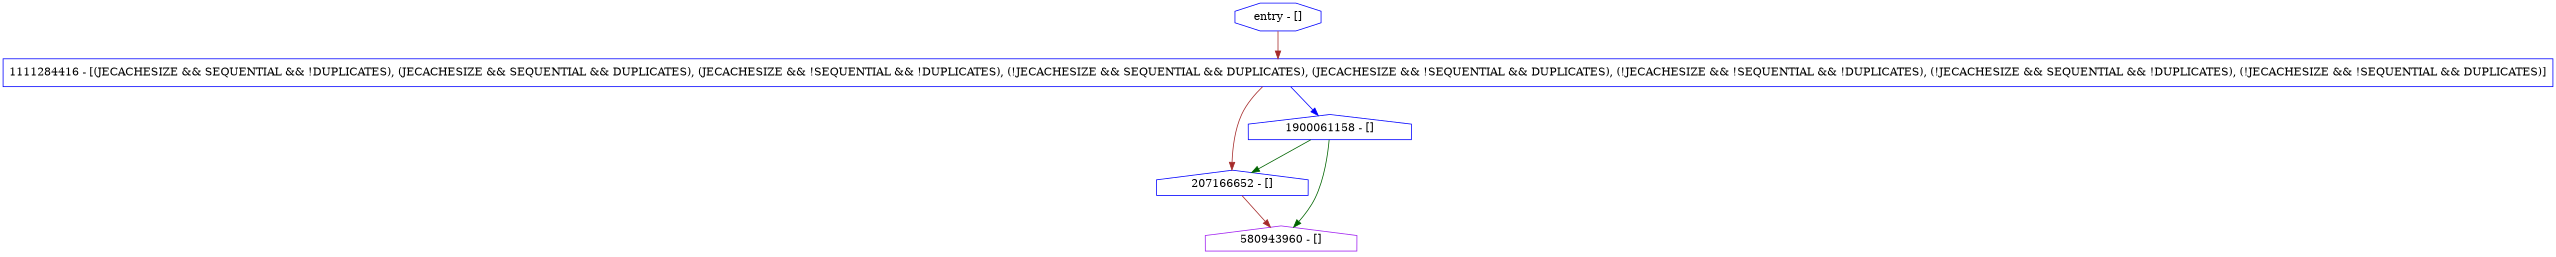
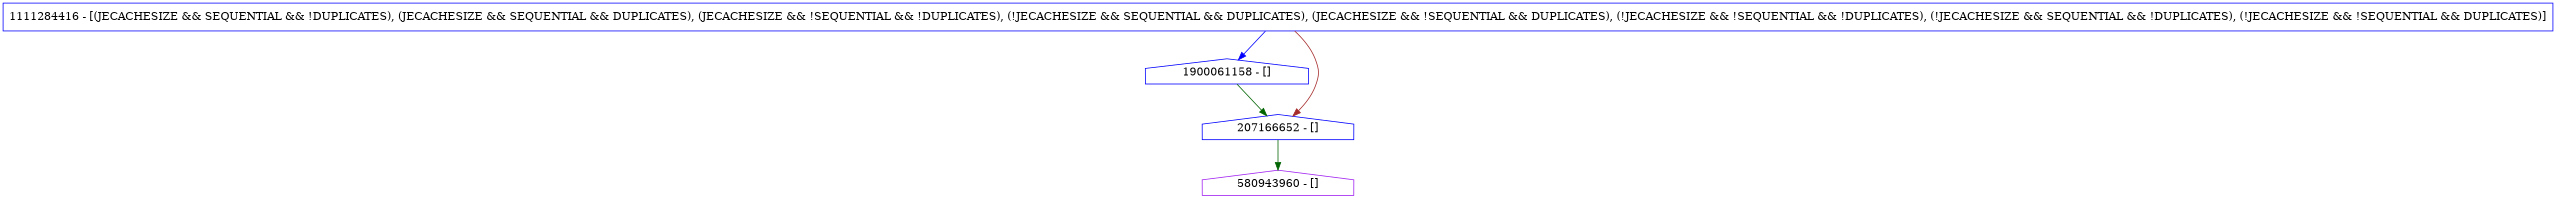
node "entry - []": removed
edge "1900061158 - []" -> "580943960 - []": removed
edge "207166652 - []" -> "580943960 - []": color brown -> darkgreen
